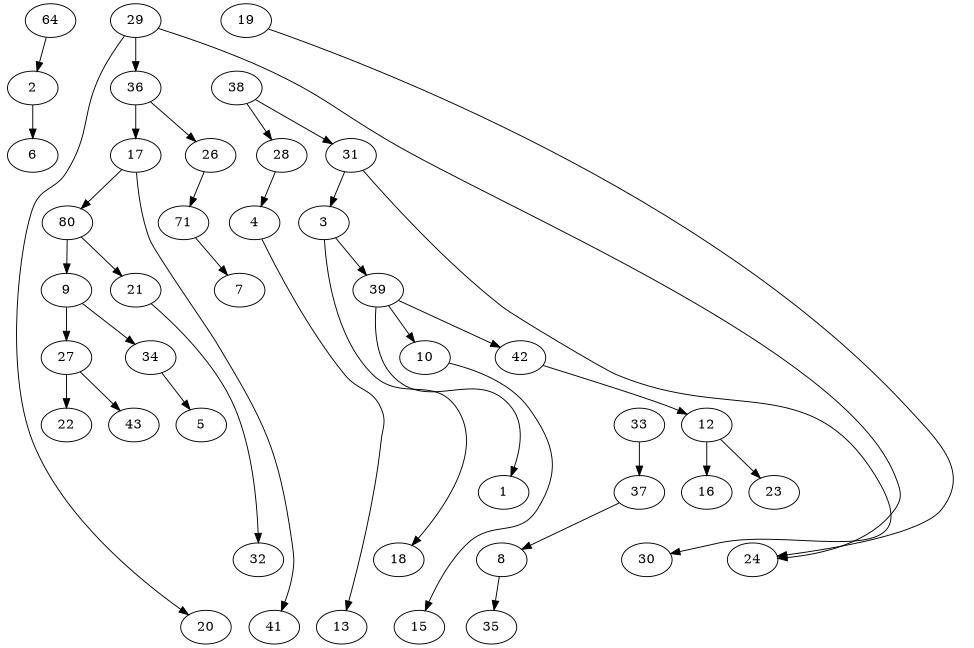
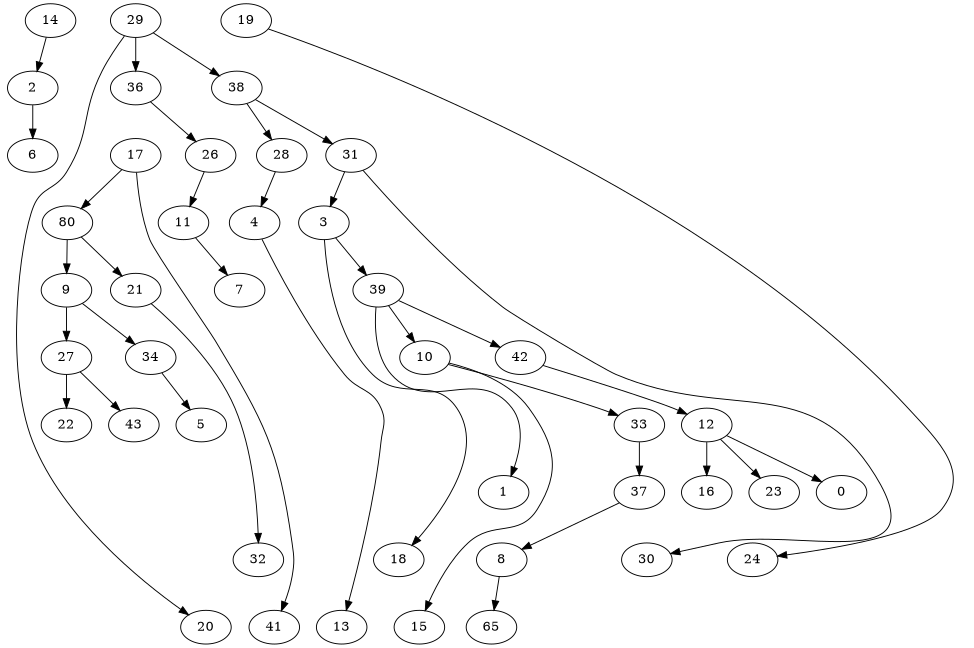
node "64": label "64" -> "14"
edge "36" -> "17": removed
node "71": label "71" -> "11"
edge "29" -> "24": now "29" -> "38"
edge "10" -> "33": added
node "0": added
node "35": label "35" -> "65"
